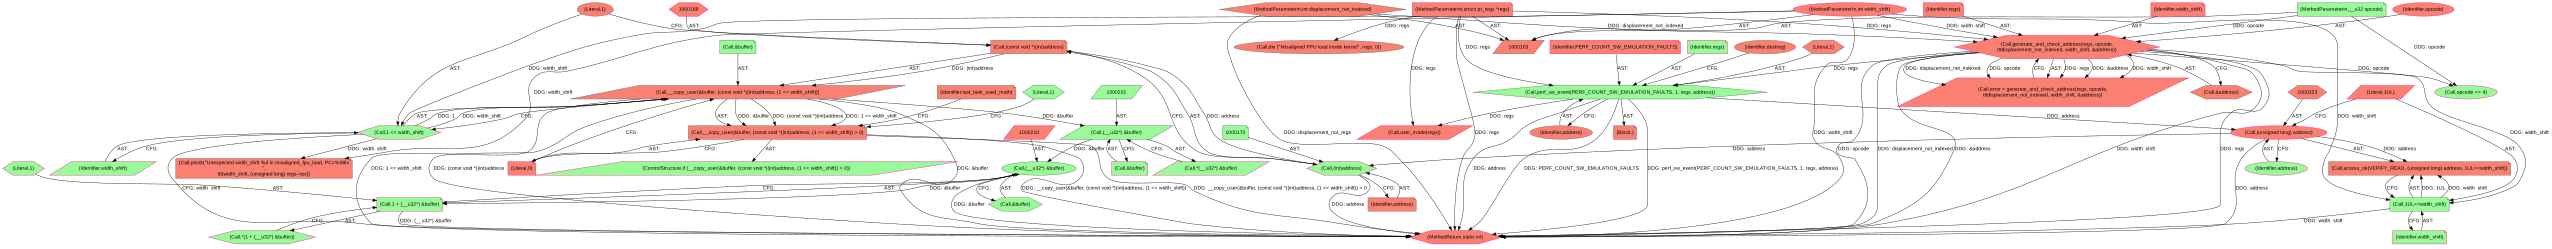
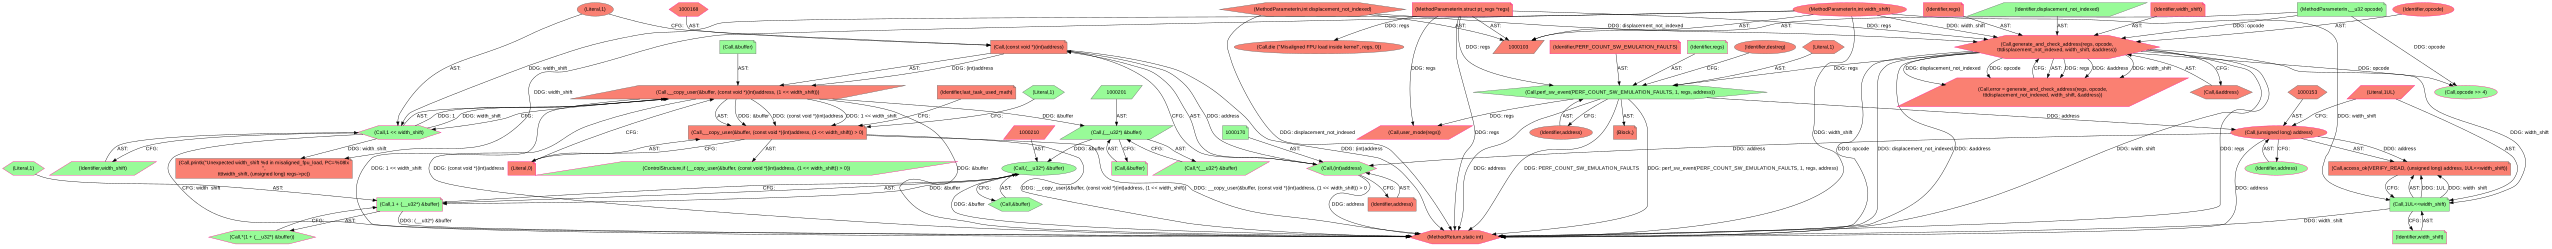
node "(Identifier,displacement_not_indexed)": added
edge "(MethodParameterIn,int displacement_not_indexed)" -> "(MethodReturn,static int)": label "DDG: displacement_not_regs" -> "DDG: displacement_not_indexed"
edge "(Call,(const void *)(int)address)" -> "(MethodReturn,static int)": added, label "DDG: (int)address"
